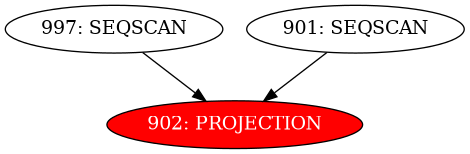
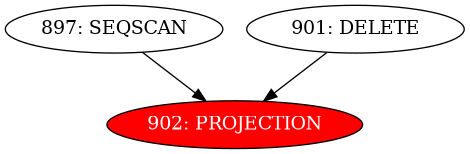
node "997: SEQSCAN": label "997: SEQSCAN" -> "897: SEQSCAN"
node "901: SEQSCAN": label "901: SEQSCAN" -> "901: DELETE"
